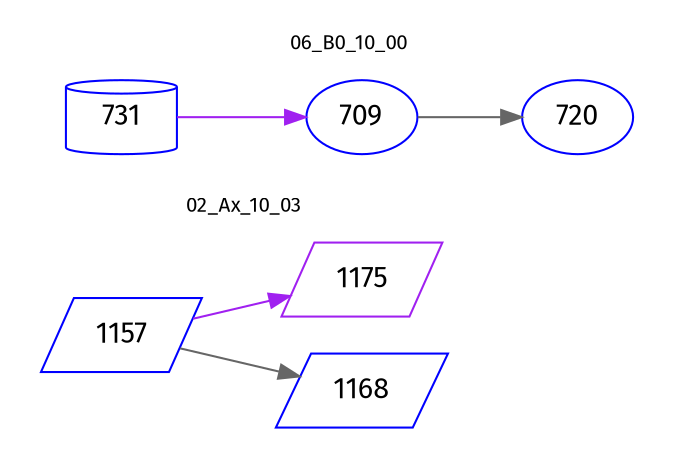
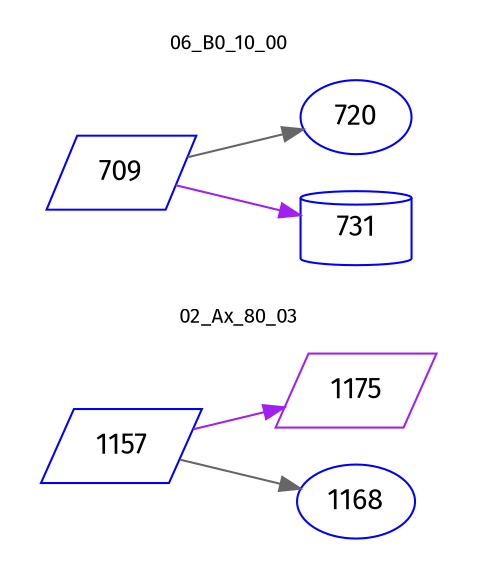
edge "731" -> "709": reversed
node "709": shape ellipse -> parallelogram
cluster "02_Ax_10_03": label "02_Ax_10_03" -> "02_Ax_80_03"
node "1168": shape parallelogram -> ellipse
